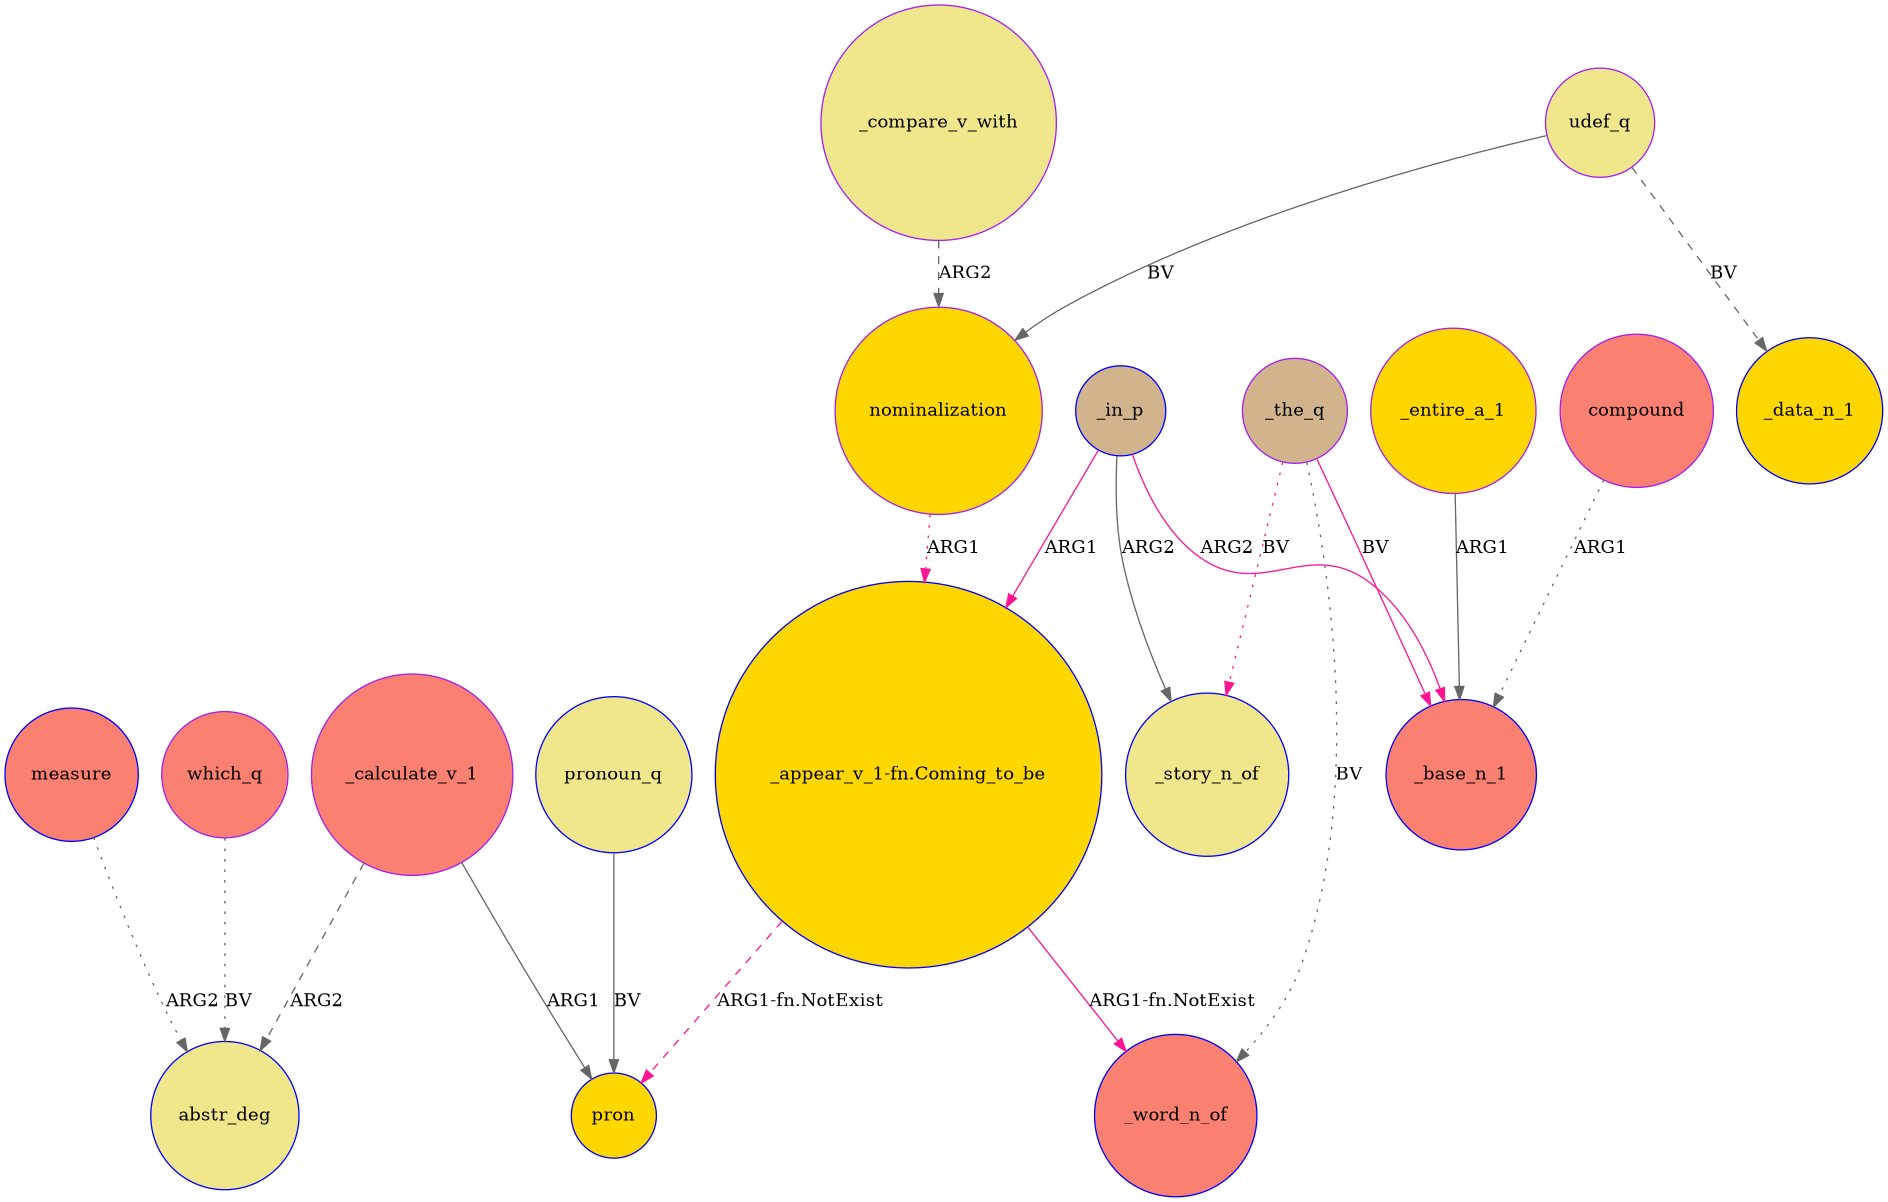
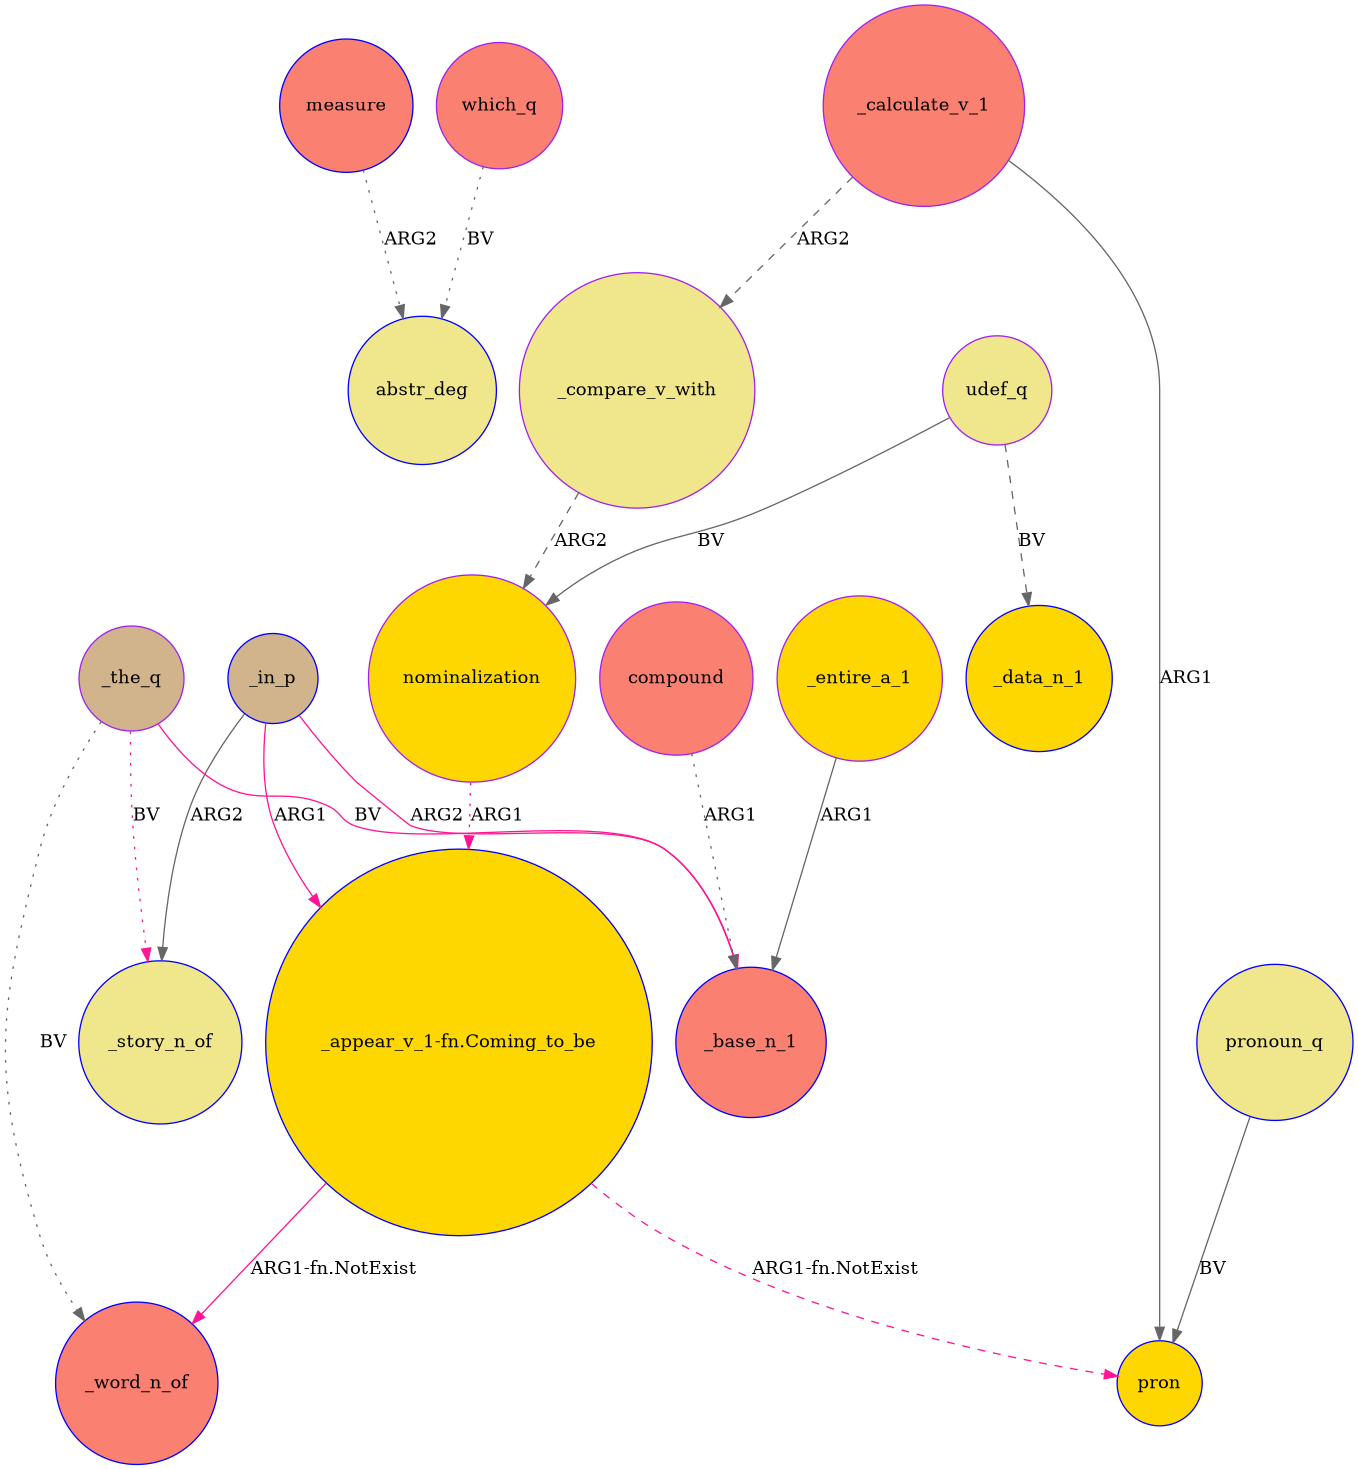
edge "_calculate_v_1" -> "abstr_deg": now "_calculate_v_1" -> "_compare_v_with"
